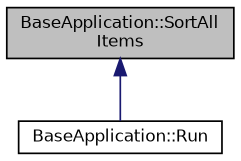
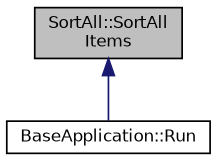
node "BaseApplication::SortAll Items": label "BaseApplication::SortAll Items" -> "SortAll::SortAll Items"
